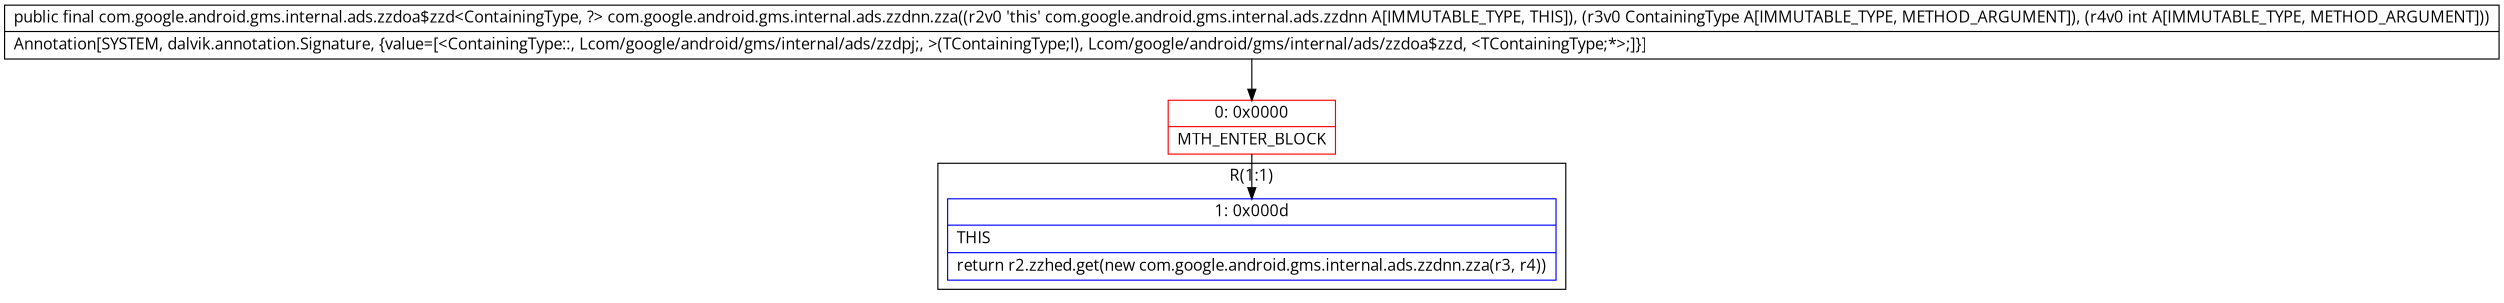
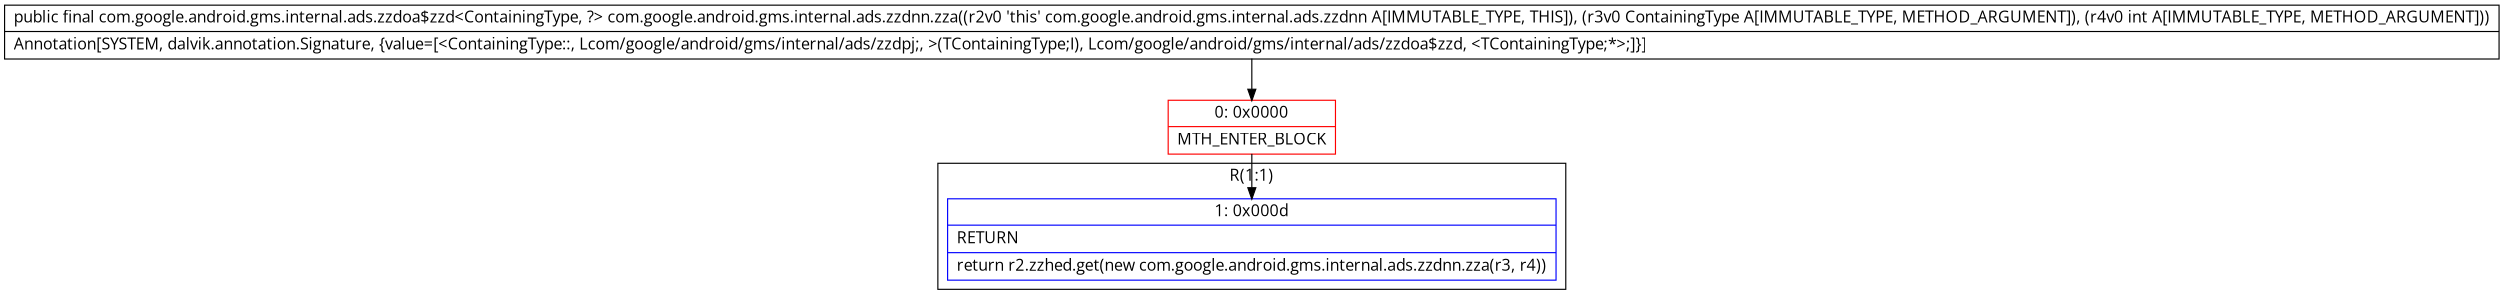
node "1: 0x000d": text "THIS" -> "RETURN"
